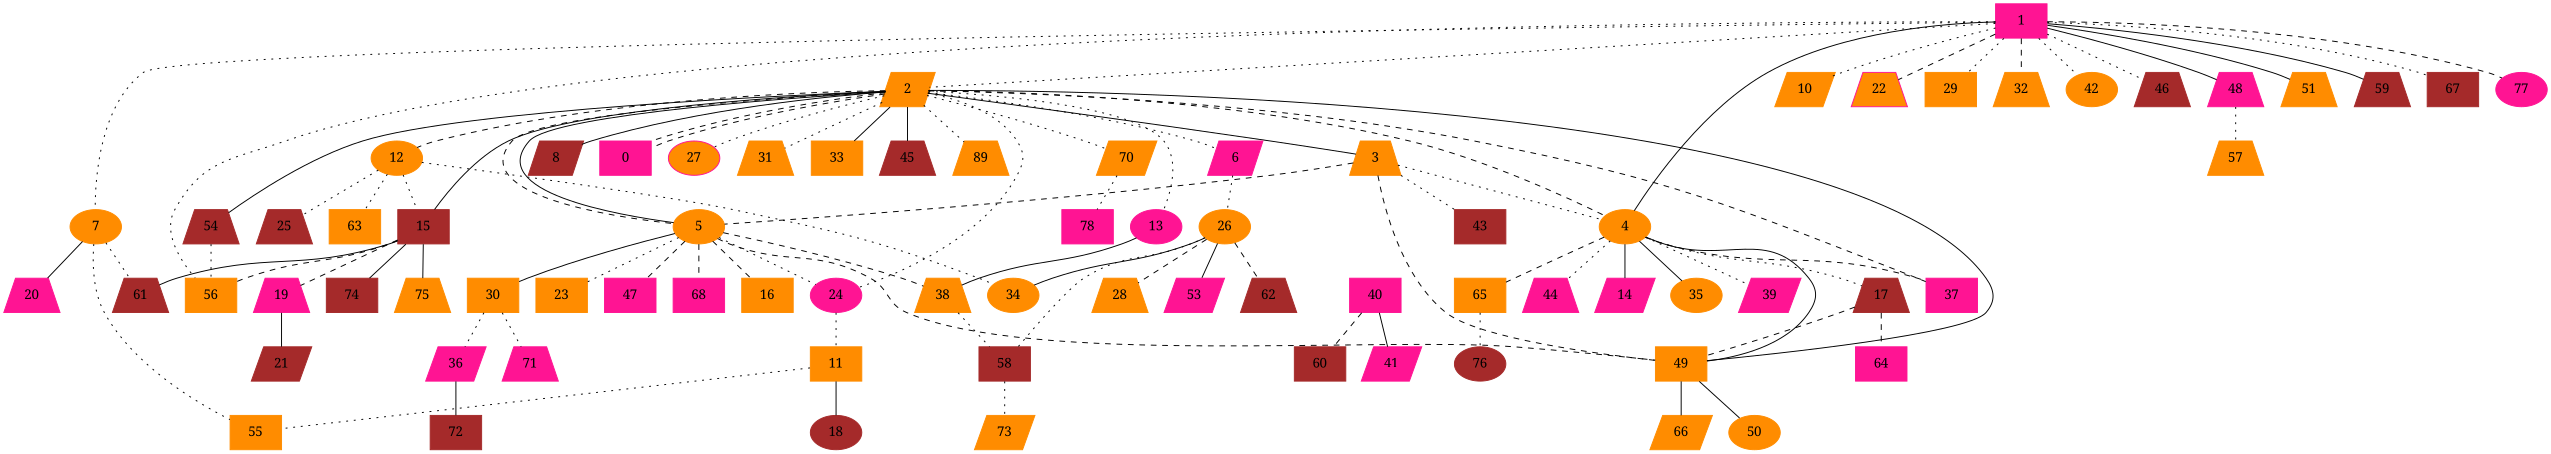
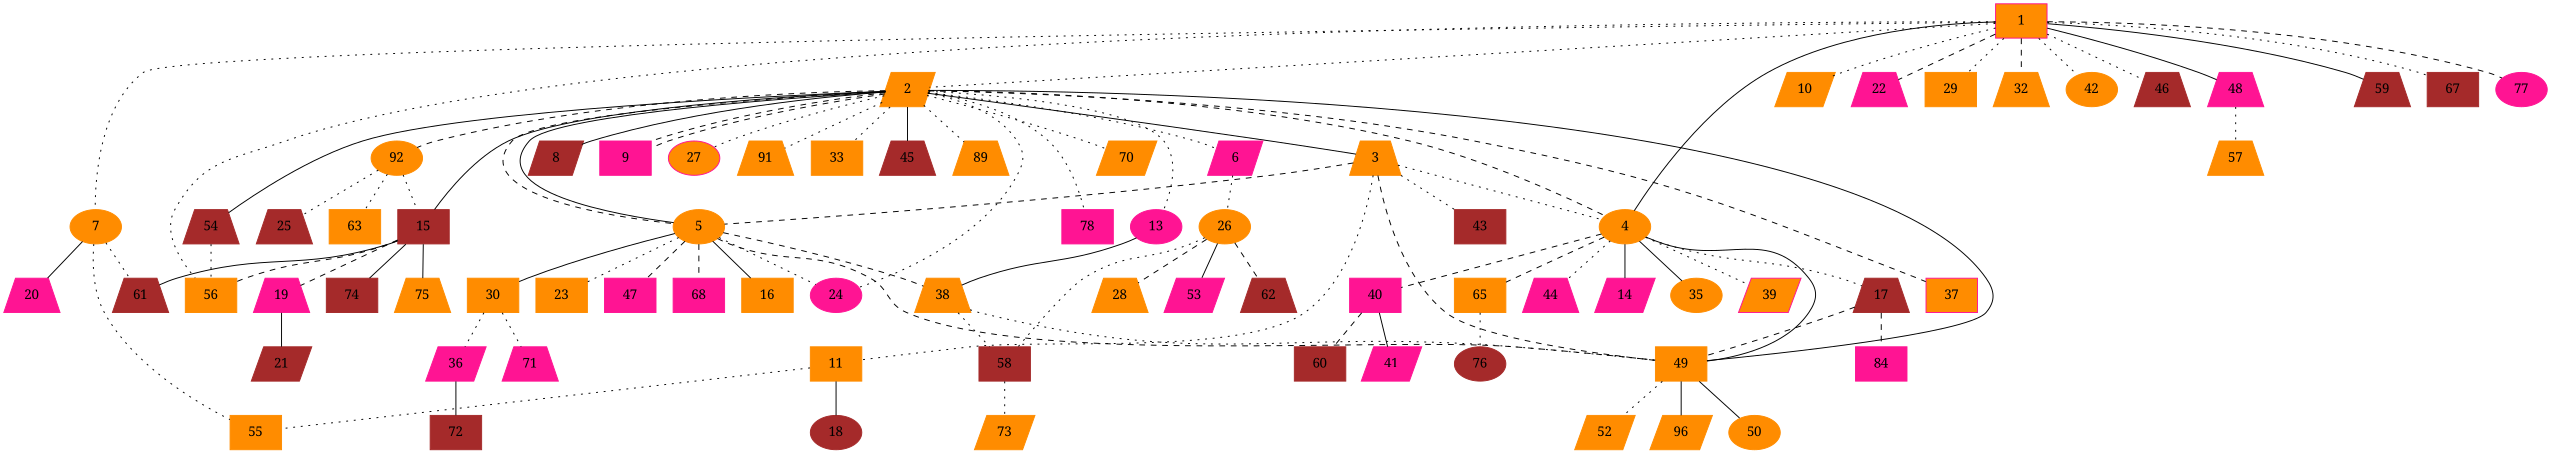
node "1": fillcolor deeppink -> darkorange
node "22": fillcolor darkorange -> deeppink
node "51": removed
edge "2" -- "33": style solid -> dotted
node "12": label "12" -> "92"
node "0": label "0" -> "9"
node "31": label "31" -> "91"
edge "70" -- "78": now "2" -- "78"
edge "5" -- "16": style dashed -> solid
edge "4" -- "37": now "4" -- "40"
node "34": removed
node "39": fillcolor deeppink -> darkorange
node "37": fillcolor deeppink -> darkorange
edge "24" -- "11": now "3" -- "11"
edge "38" -- "49": added
node "64": label "64" -> "84"
node "52": added
node "66": label "66" -> "96"
